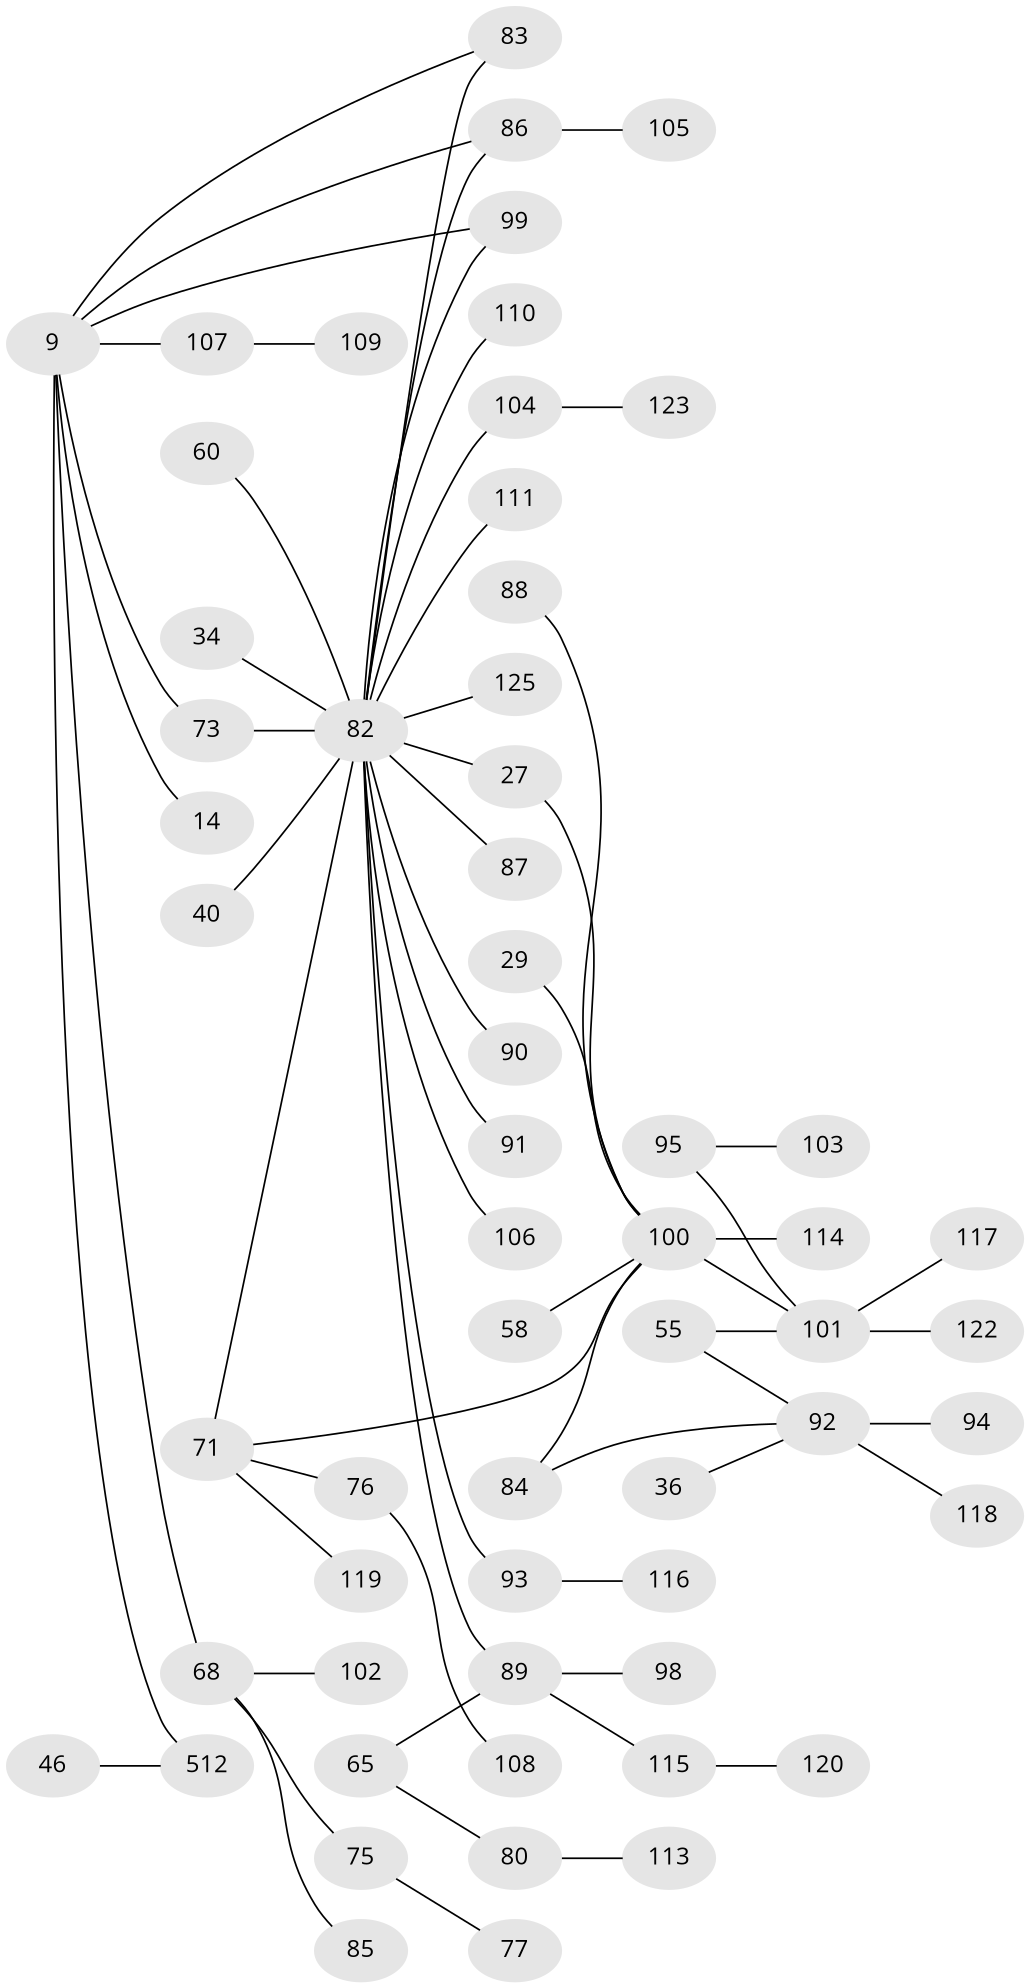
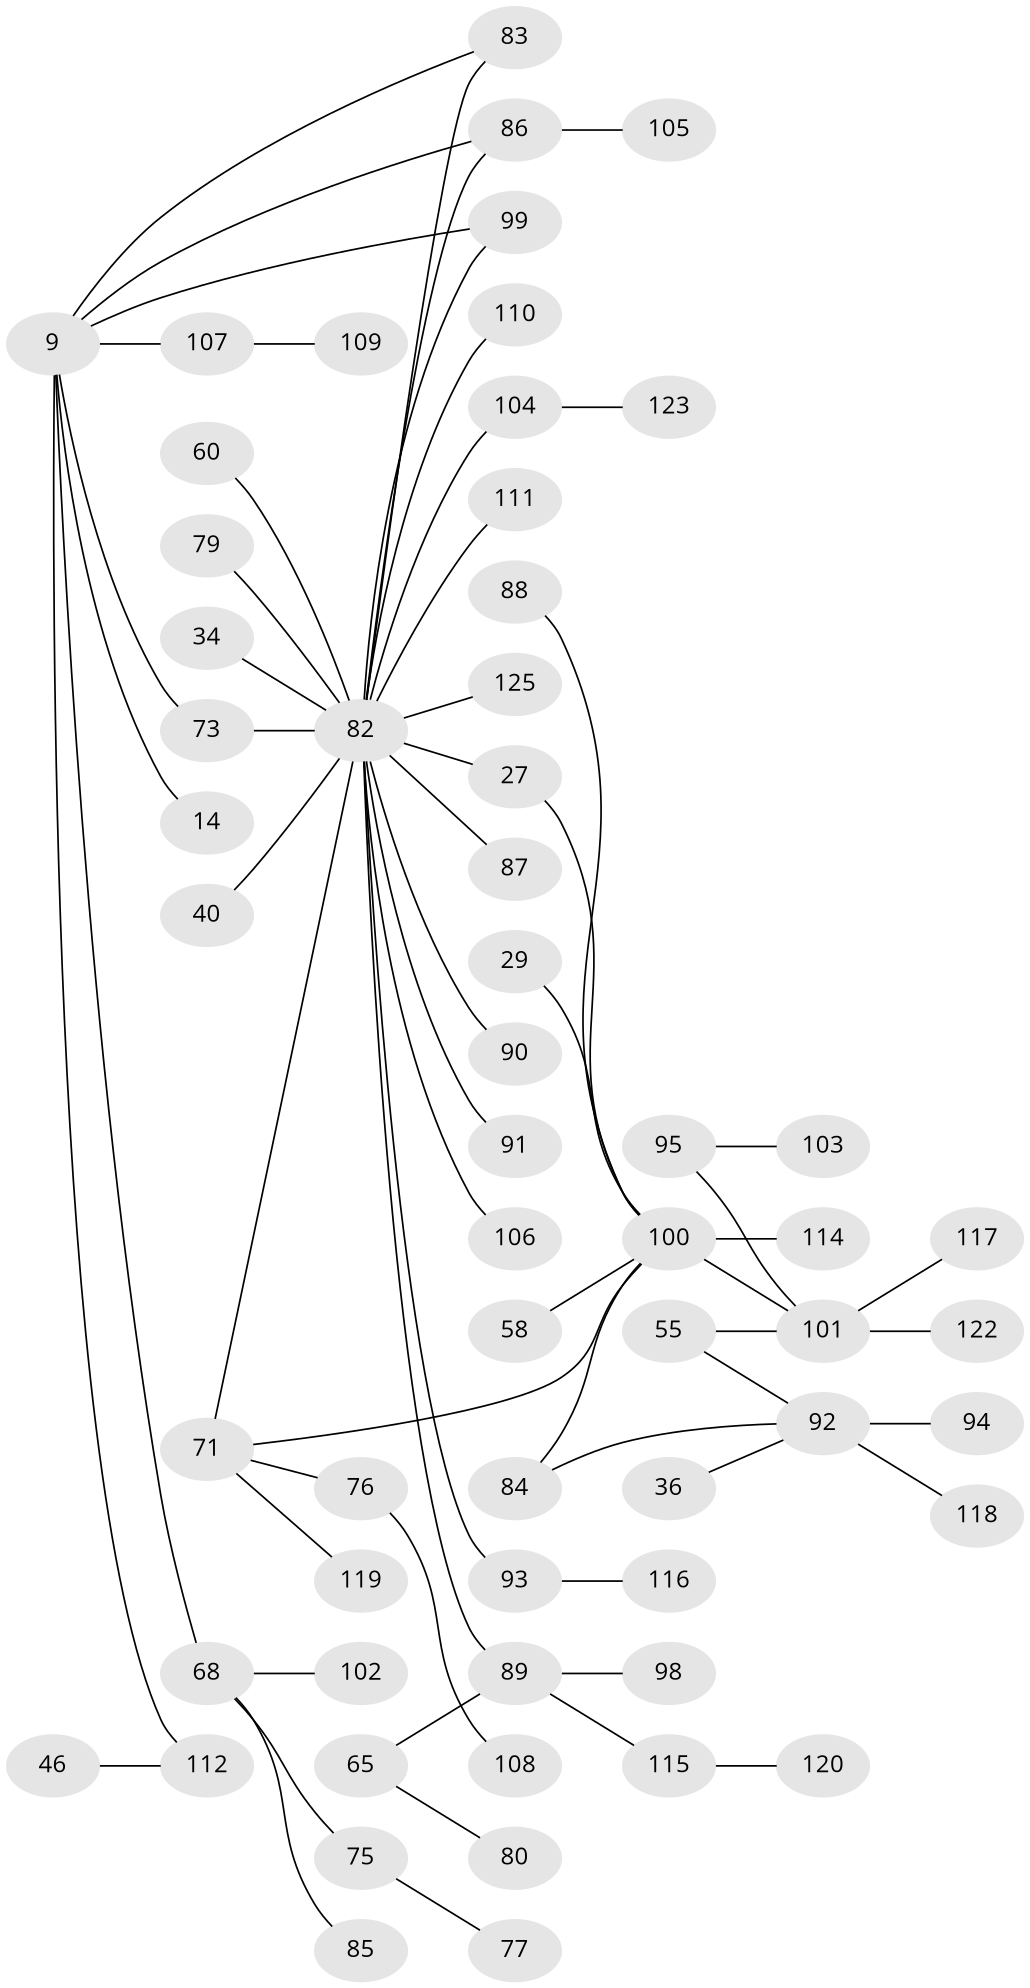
node "79": added
node "512": label "512" -> "112"
node "113": removed
